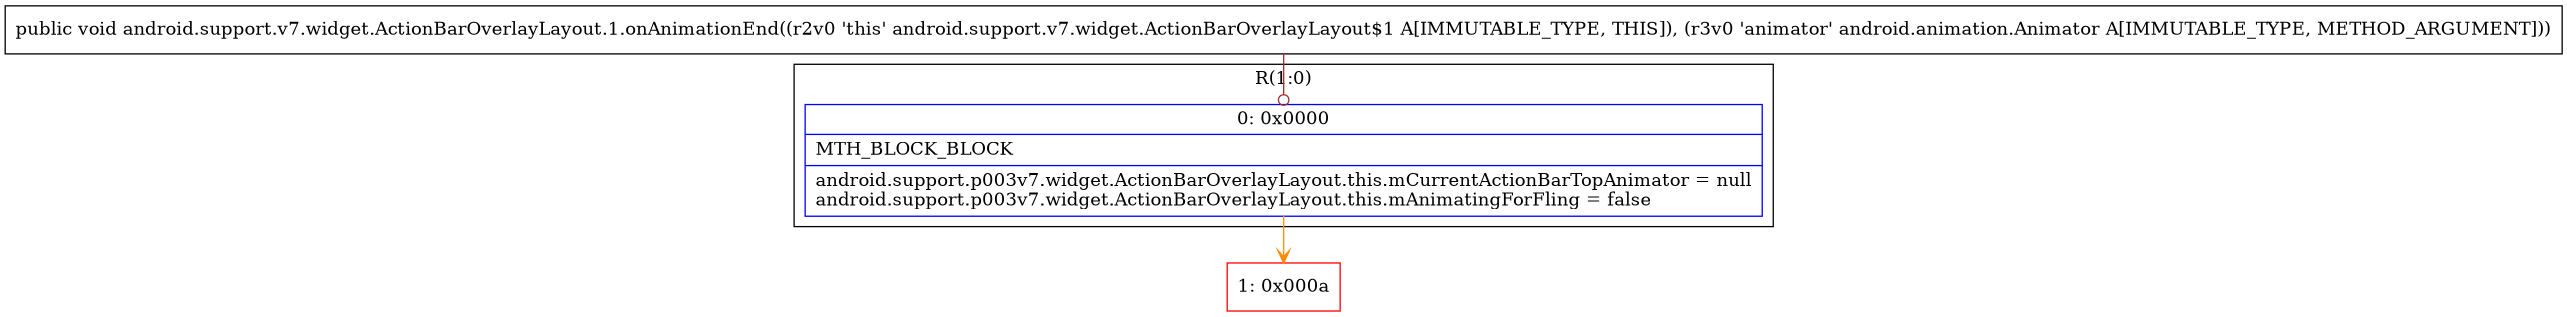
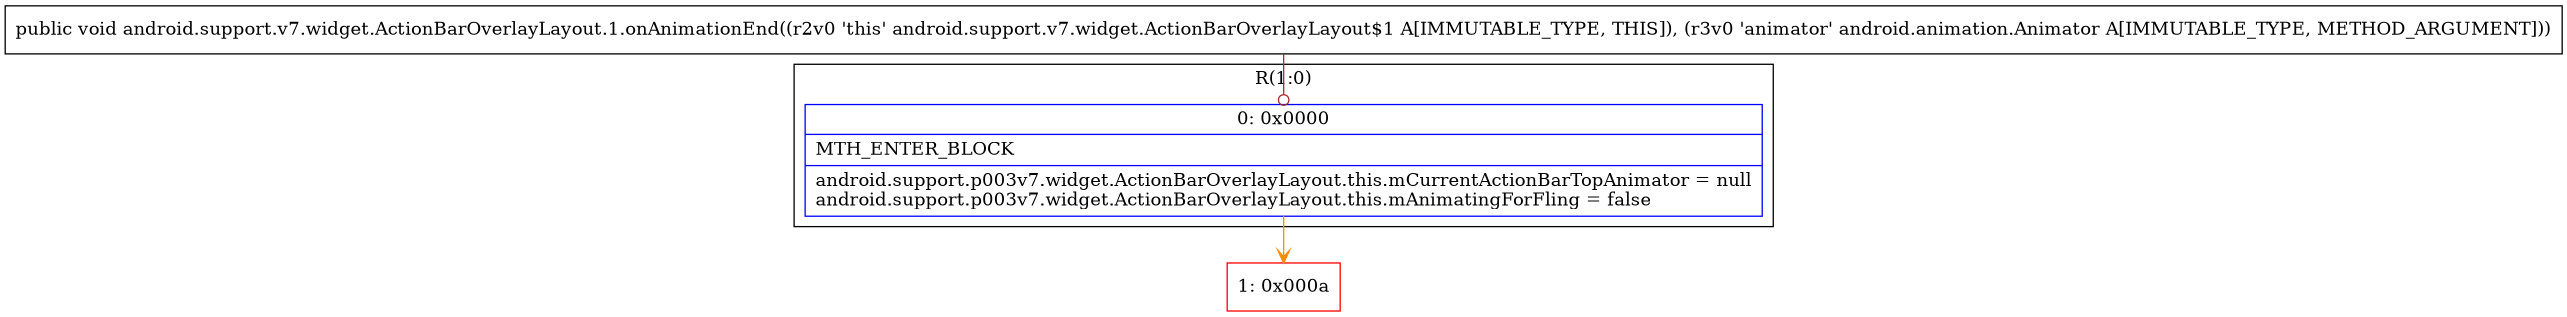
node "0: 0x0000": text "MTH_BLOCK_BLOCK" -> "MTH_ENTER_BLOCK"
